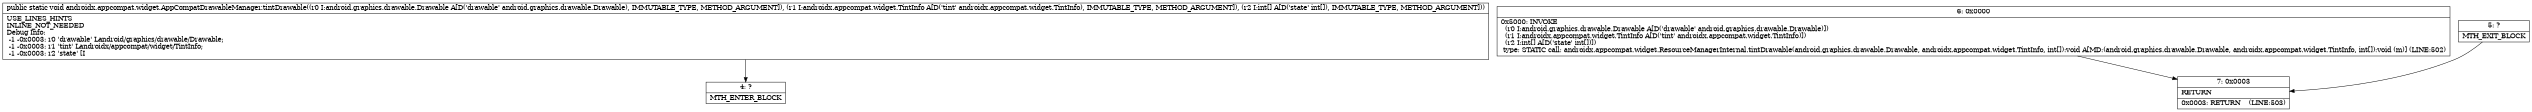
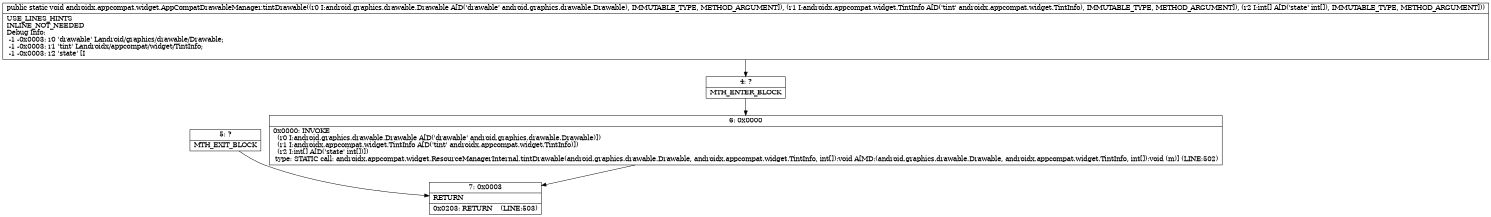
node "6: 0x0000": text "0x5000: INVOKE" -> "0x0000: INVOKE"
node "7: 0x0003": text "0x0003: RETURN    (LINE:503)" -> "0x0203: RETURN    (LINE:503)"
edge "4: ?" -> "6: 0x0000": added
